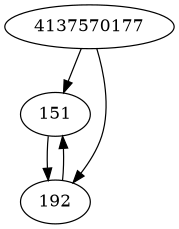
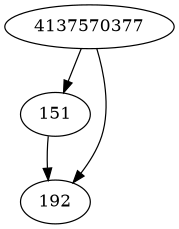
node "4137570177": label "4137570177" -> "4137570377"
edge "192" -> "151": removed
